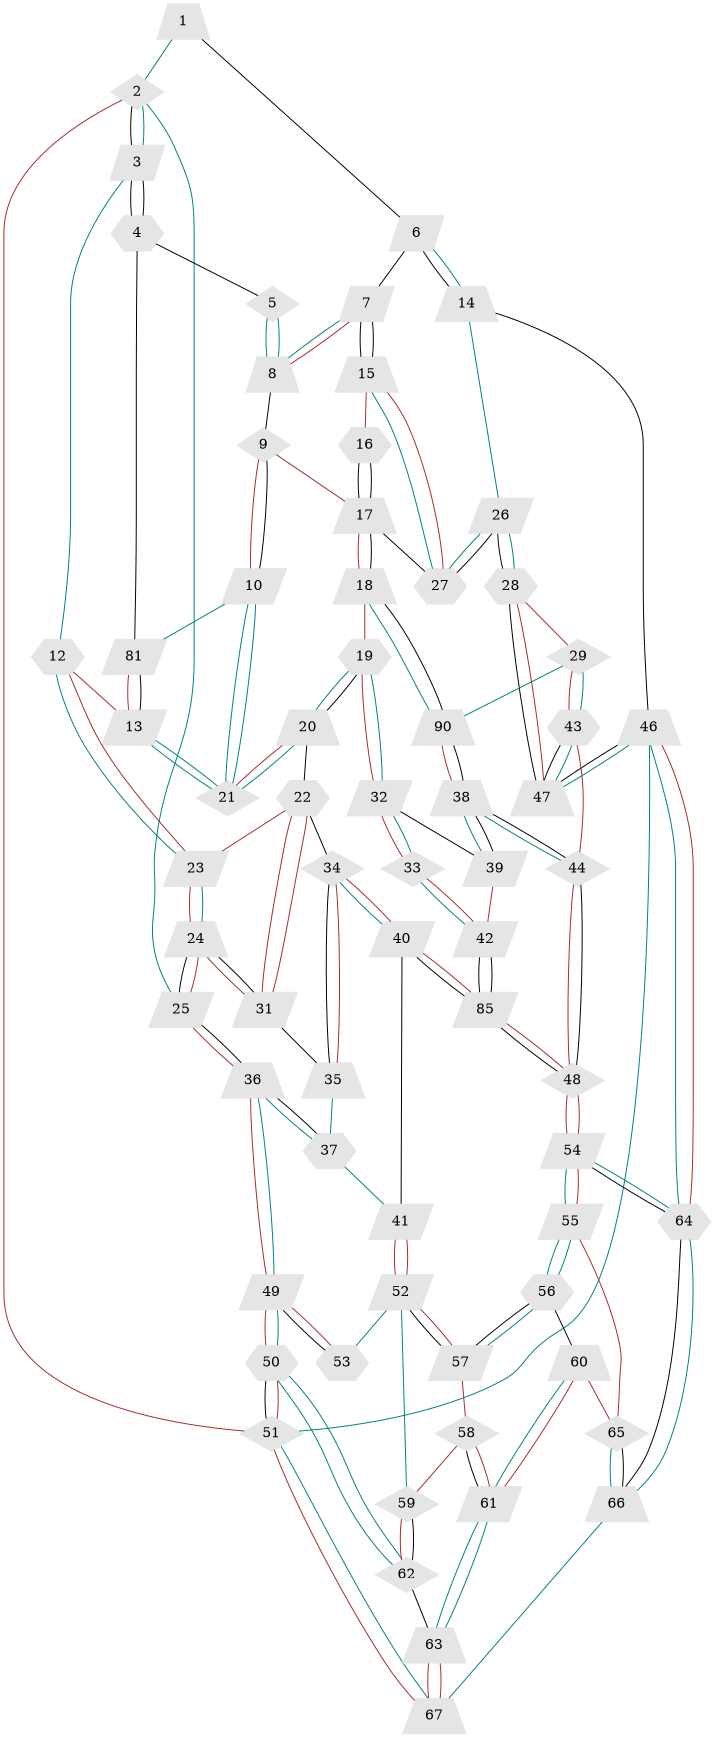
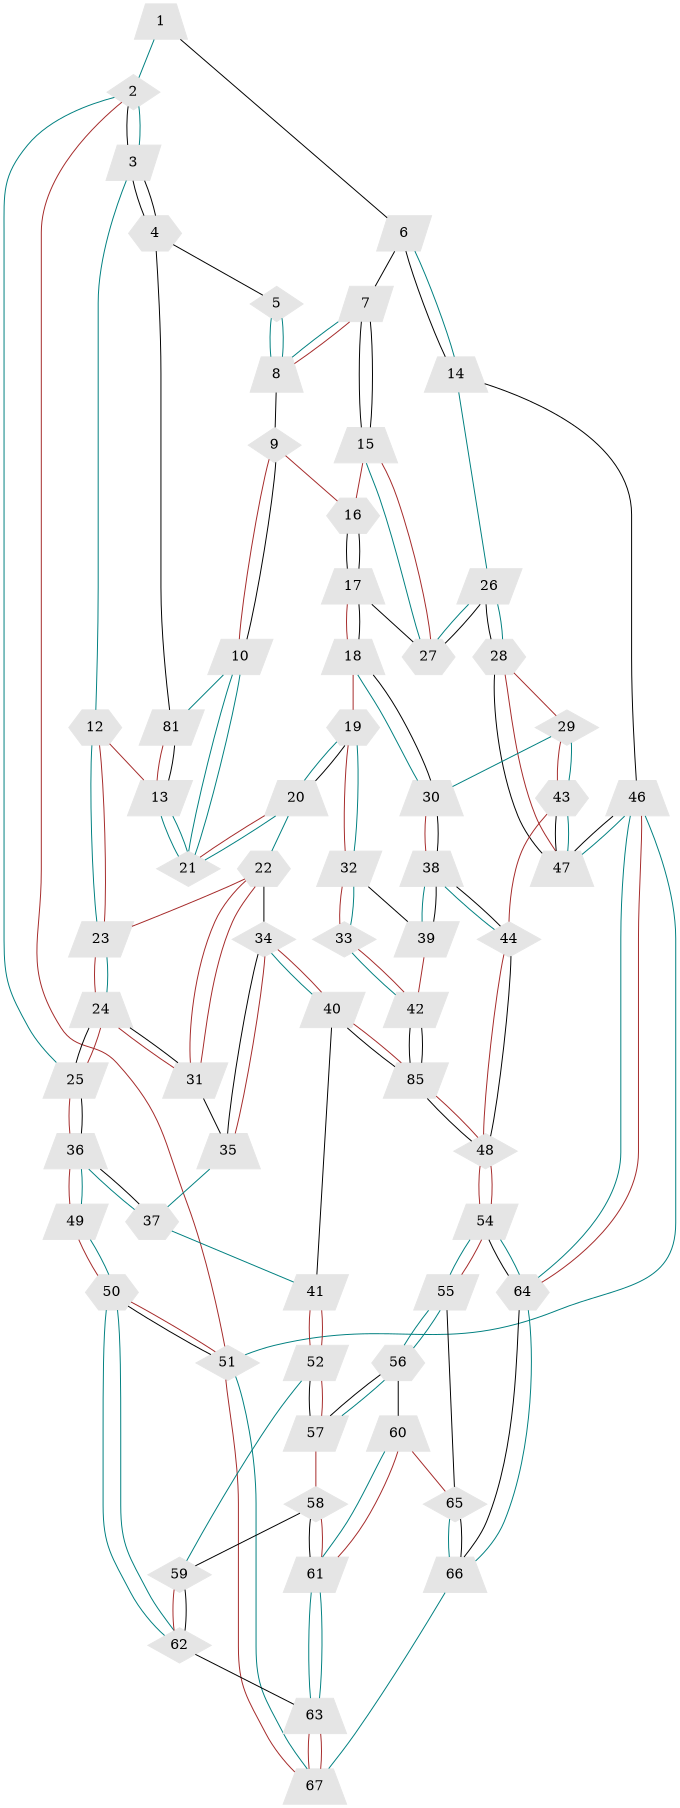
edge "9" -- "17": now "9" -- "16"
node "90": label "90" -> "30"
edge "20" -- "22": color black -> teal
edge "55" -- "65": color brown -> black
node "53": removed
edge "58" -- "59": color brown -> black
